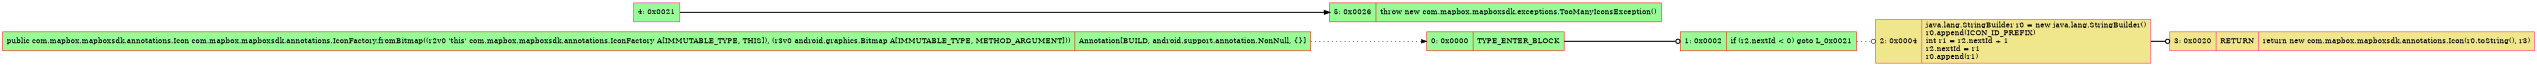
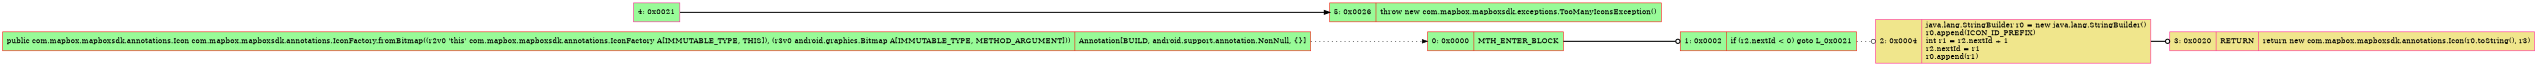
node "0: 0x0000": text "TYPE_ENTER_BLOCK" -> "MTH_ENTER_BLOCK"
